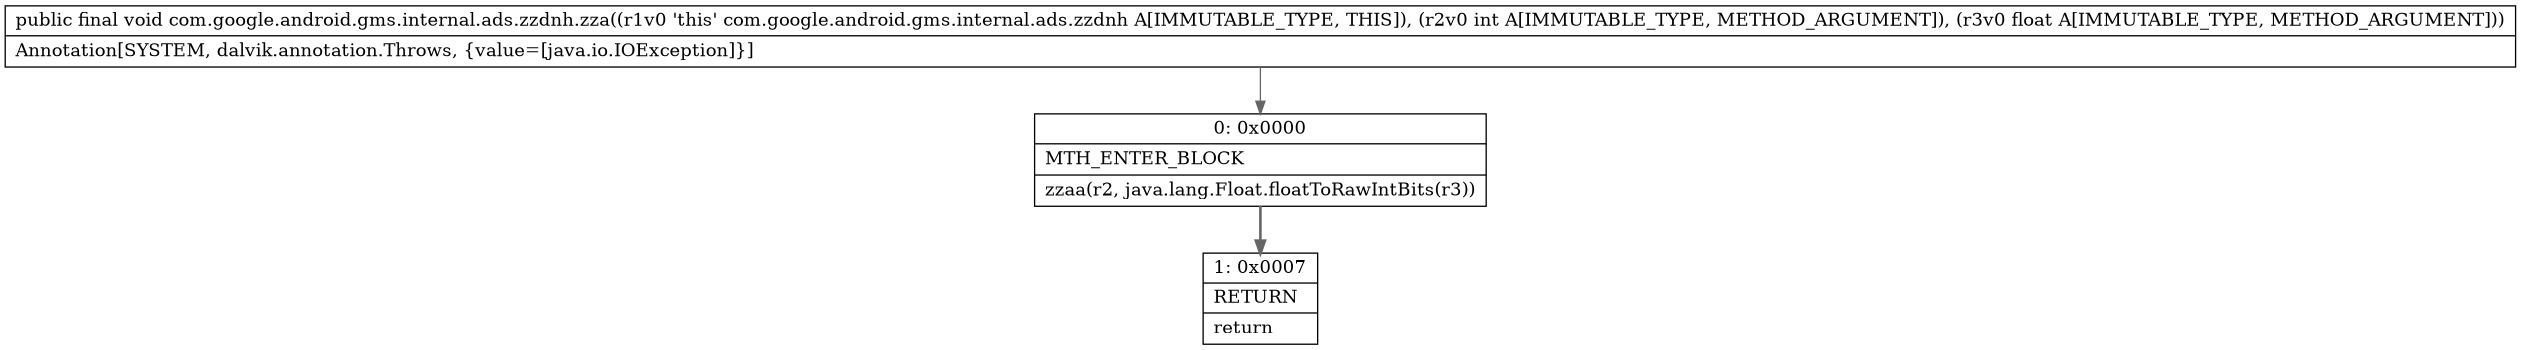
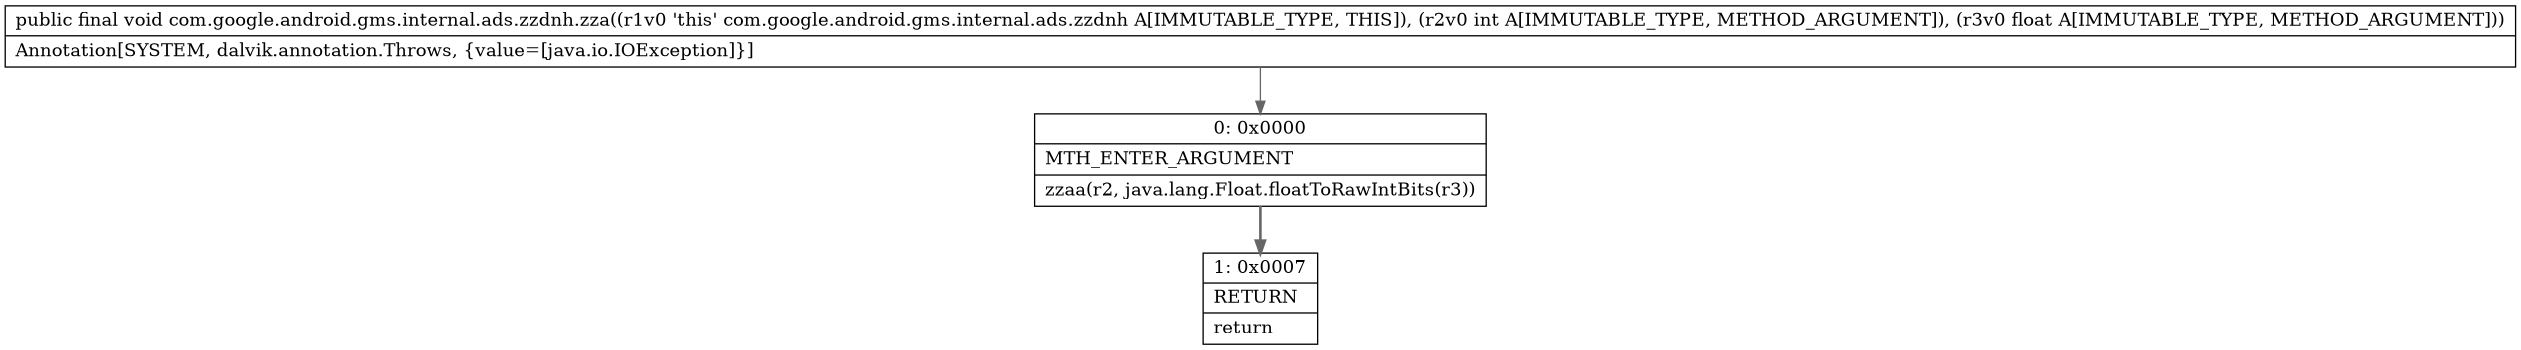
node "0: 0x0000": text "MTH_ENTER_BLOCK" -> "MTH_ENTER_ARGUMENT"
